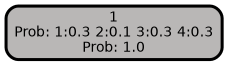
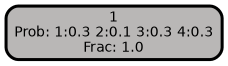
node "1 Prob: 1:0.3 2:0.1 3:0.3 4:0.3 Prob: 1.0": label "1 Prob: 1:0.3 2:0.1 3:0.3 4:0.3 Prob: 1.0" -> "1 Prob: 1:0.3 2:0.1 3:0.3 4:0.3 Frac: 1.0"
